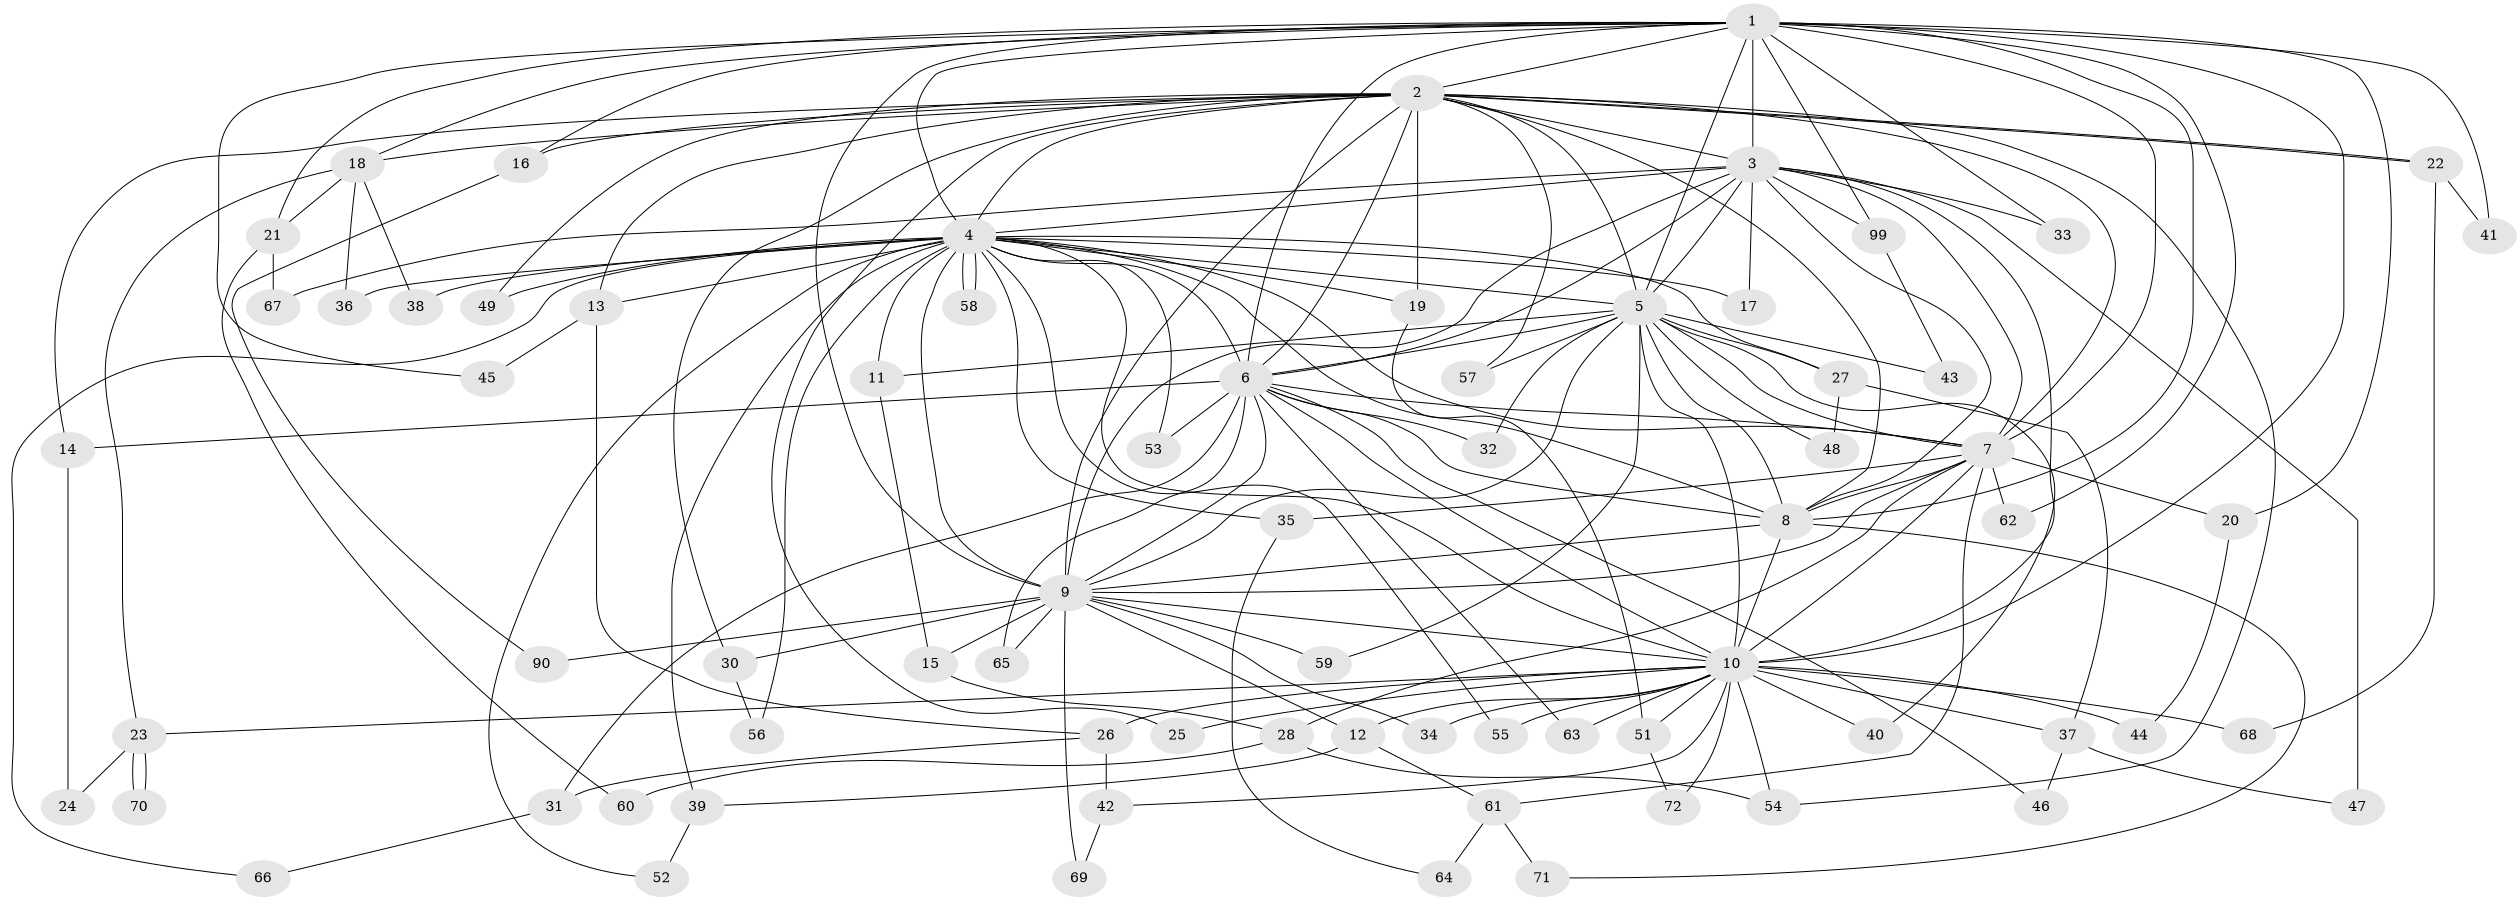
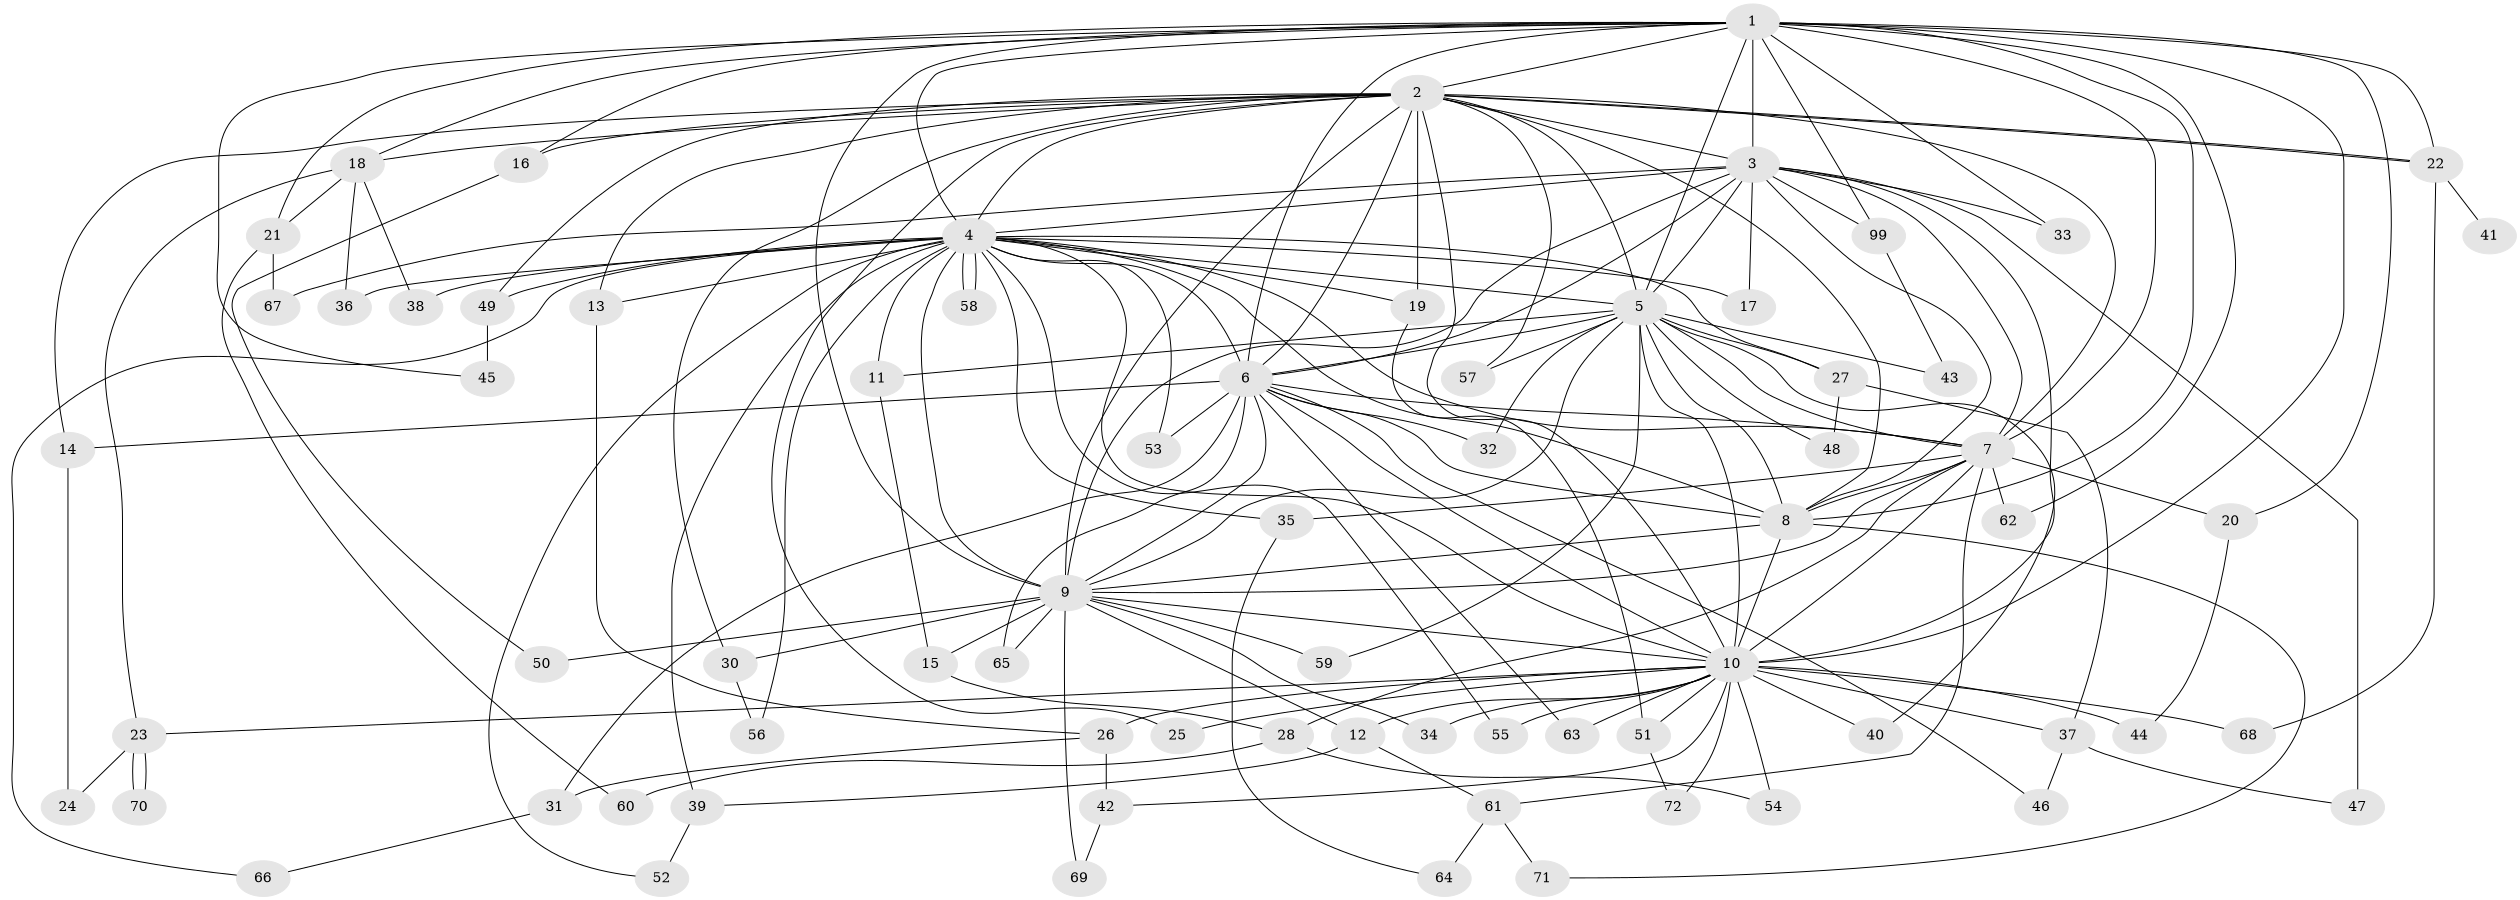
edge "1" -- "41": now "1" -- "22"
edge "2" -- "54": now "2" -- "10"
edge "13" -- "45": now "49" -- "45"
node "90": label "90" -> "50"
